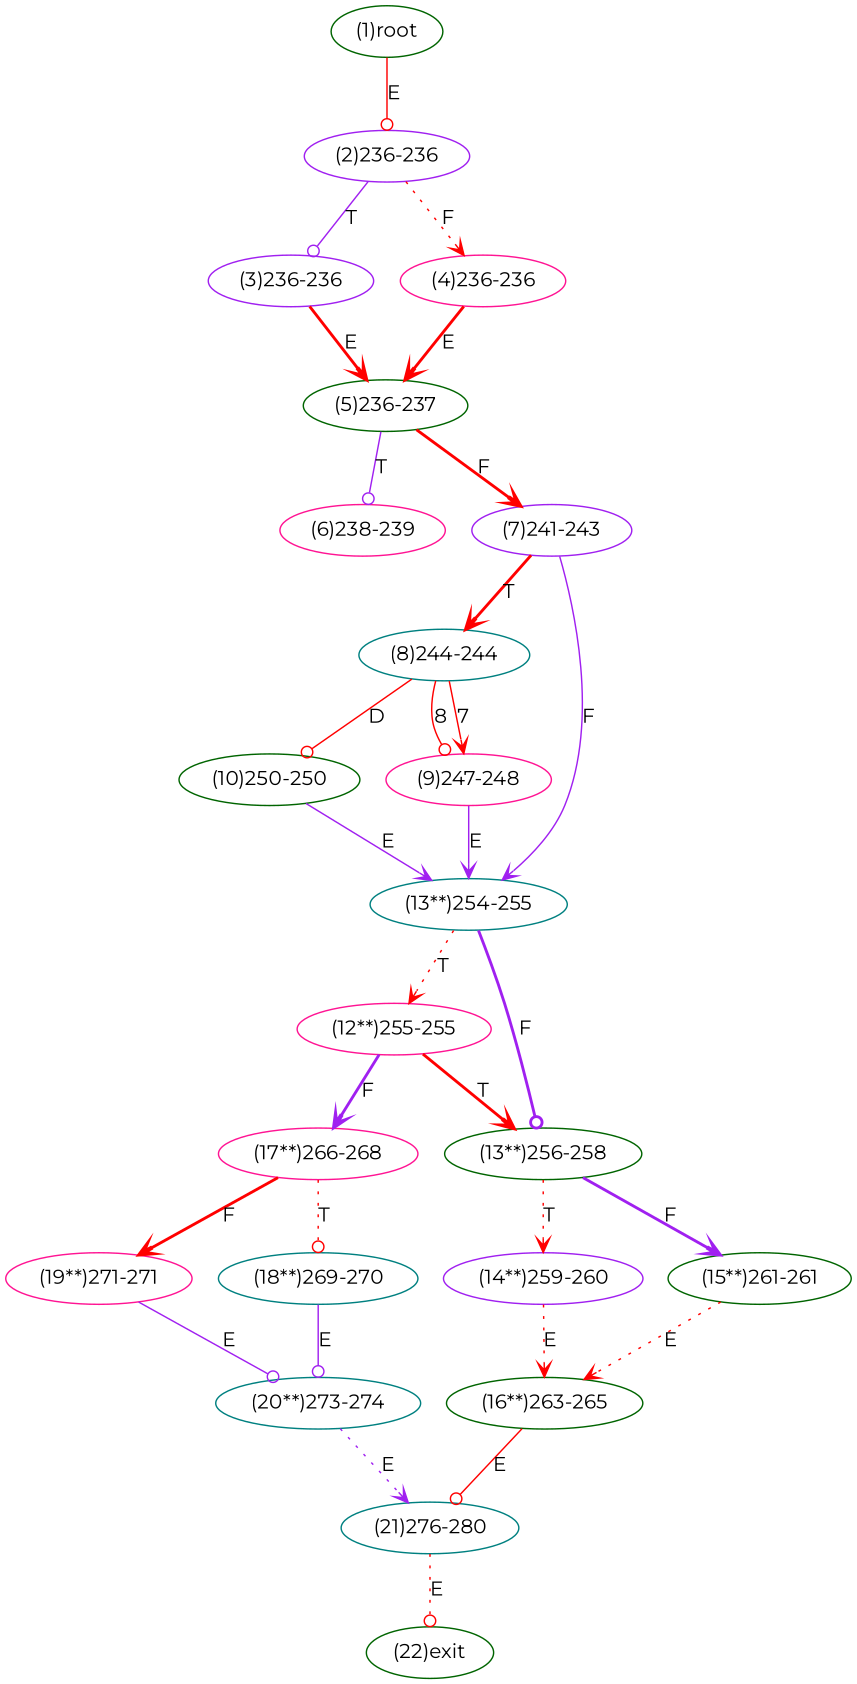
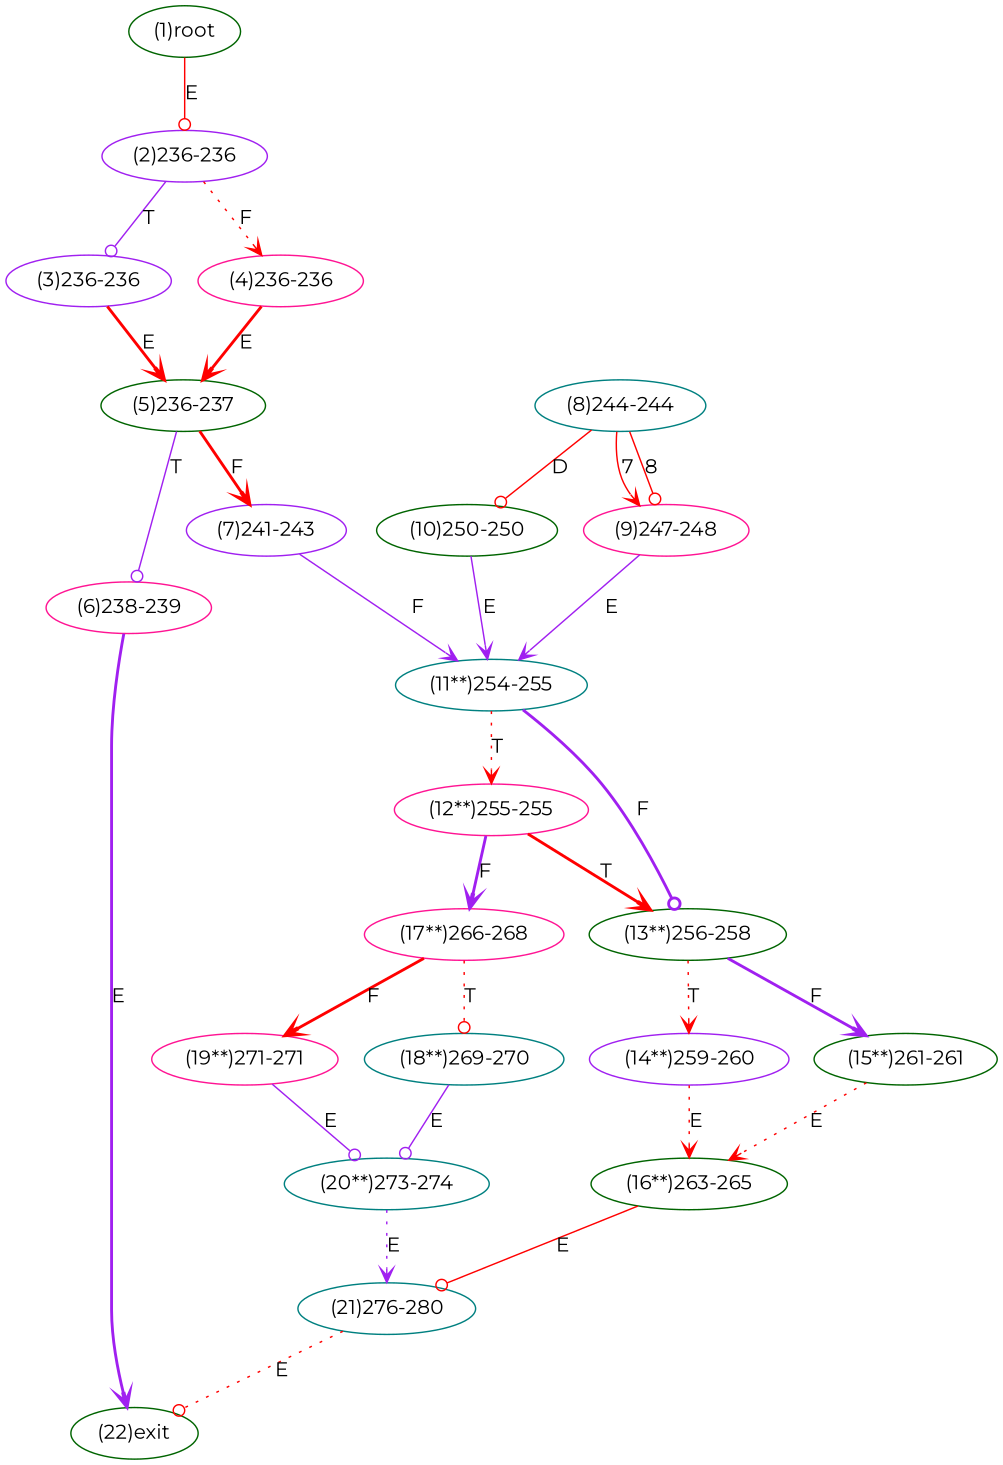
edge "(7)241-243" -> "(8)244-244": removed, label "T"
node "(13**)254-255": label "(13**)254-255" -> "(11**)254-255"
edge "(6)238-239" -> "(22)exit": added, label "E"
